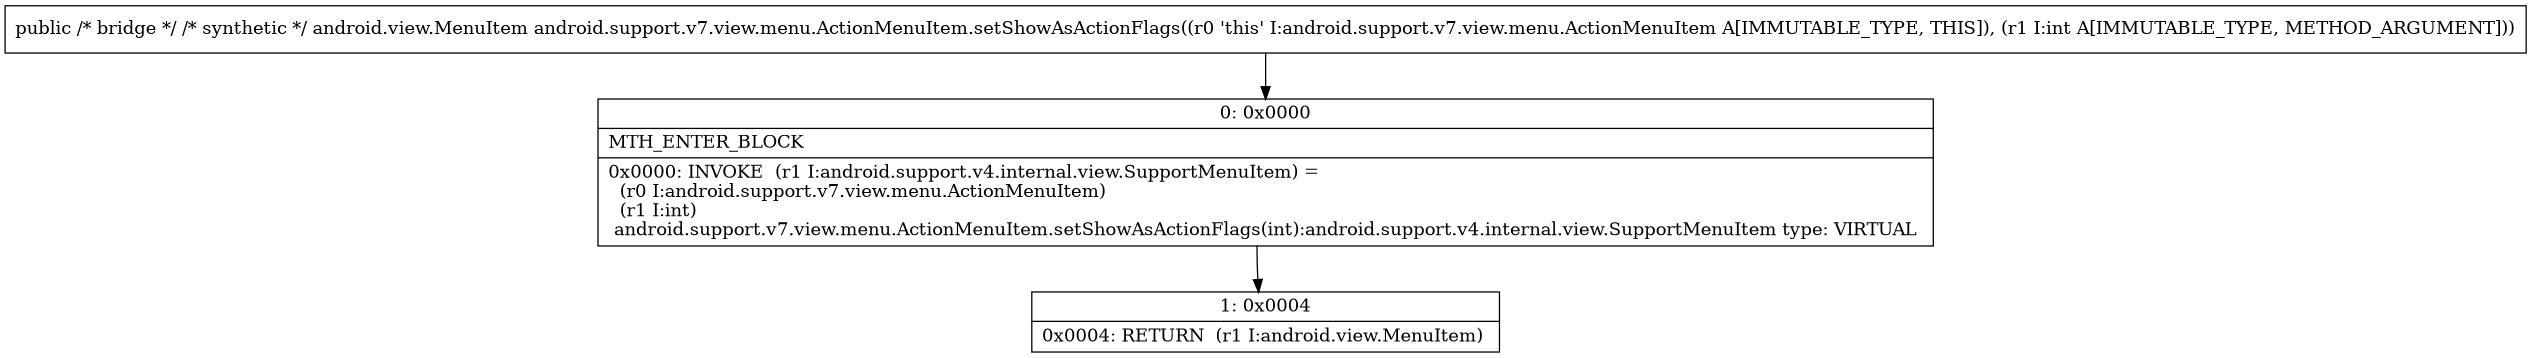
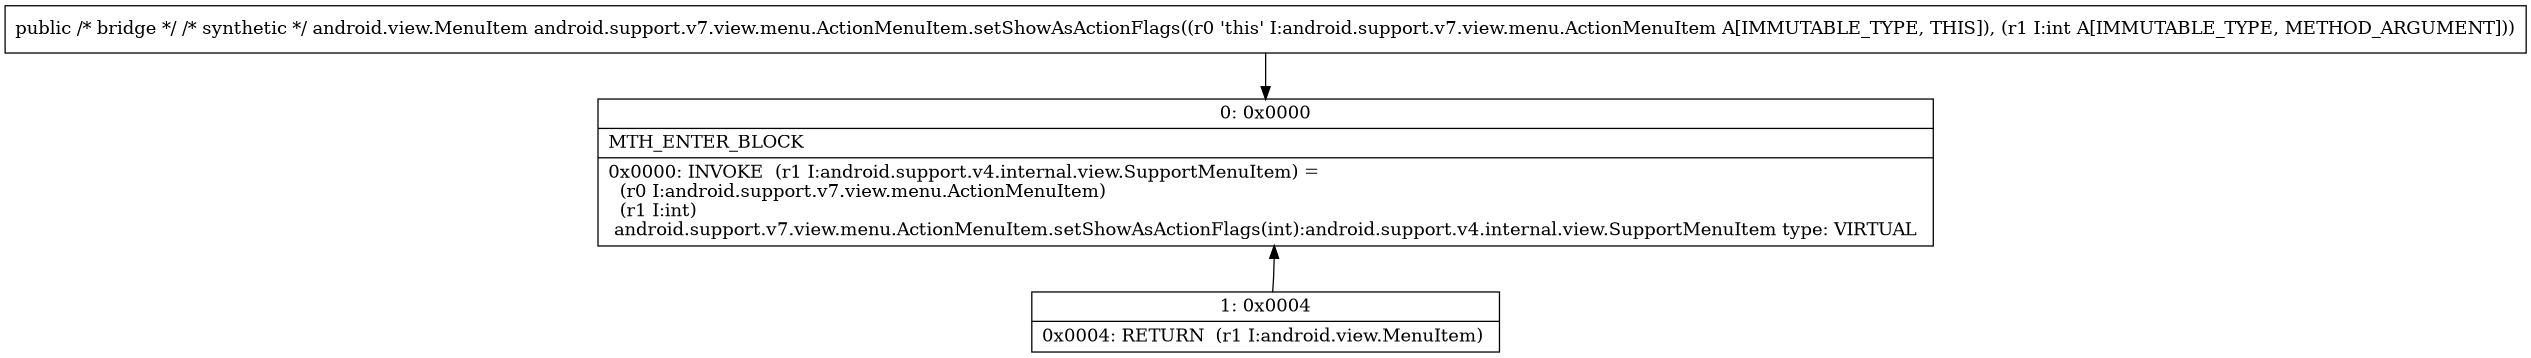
edge "0: 0x0000" -> "1: 0x0004": reversed
